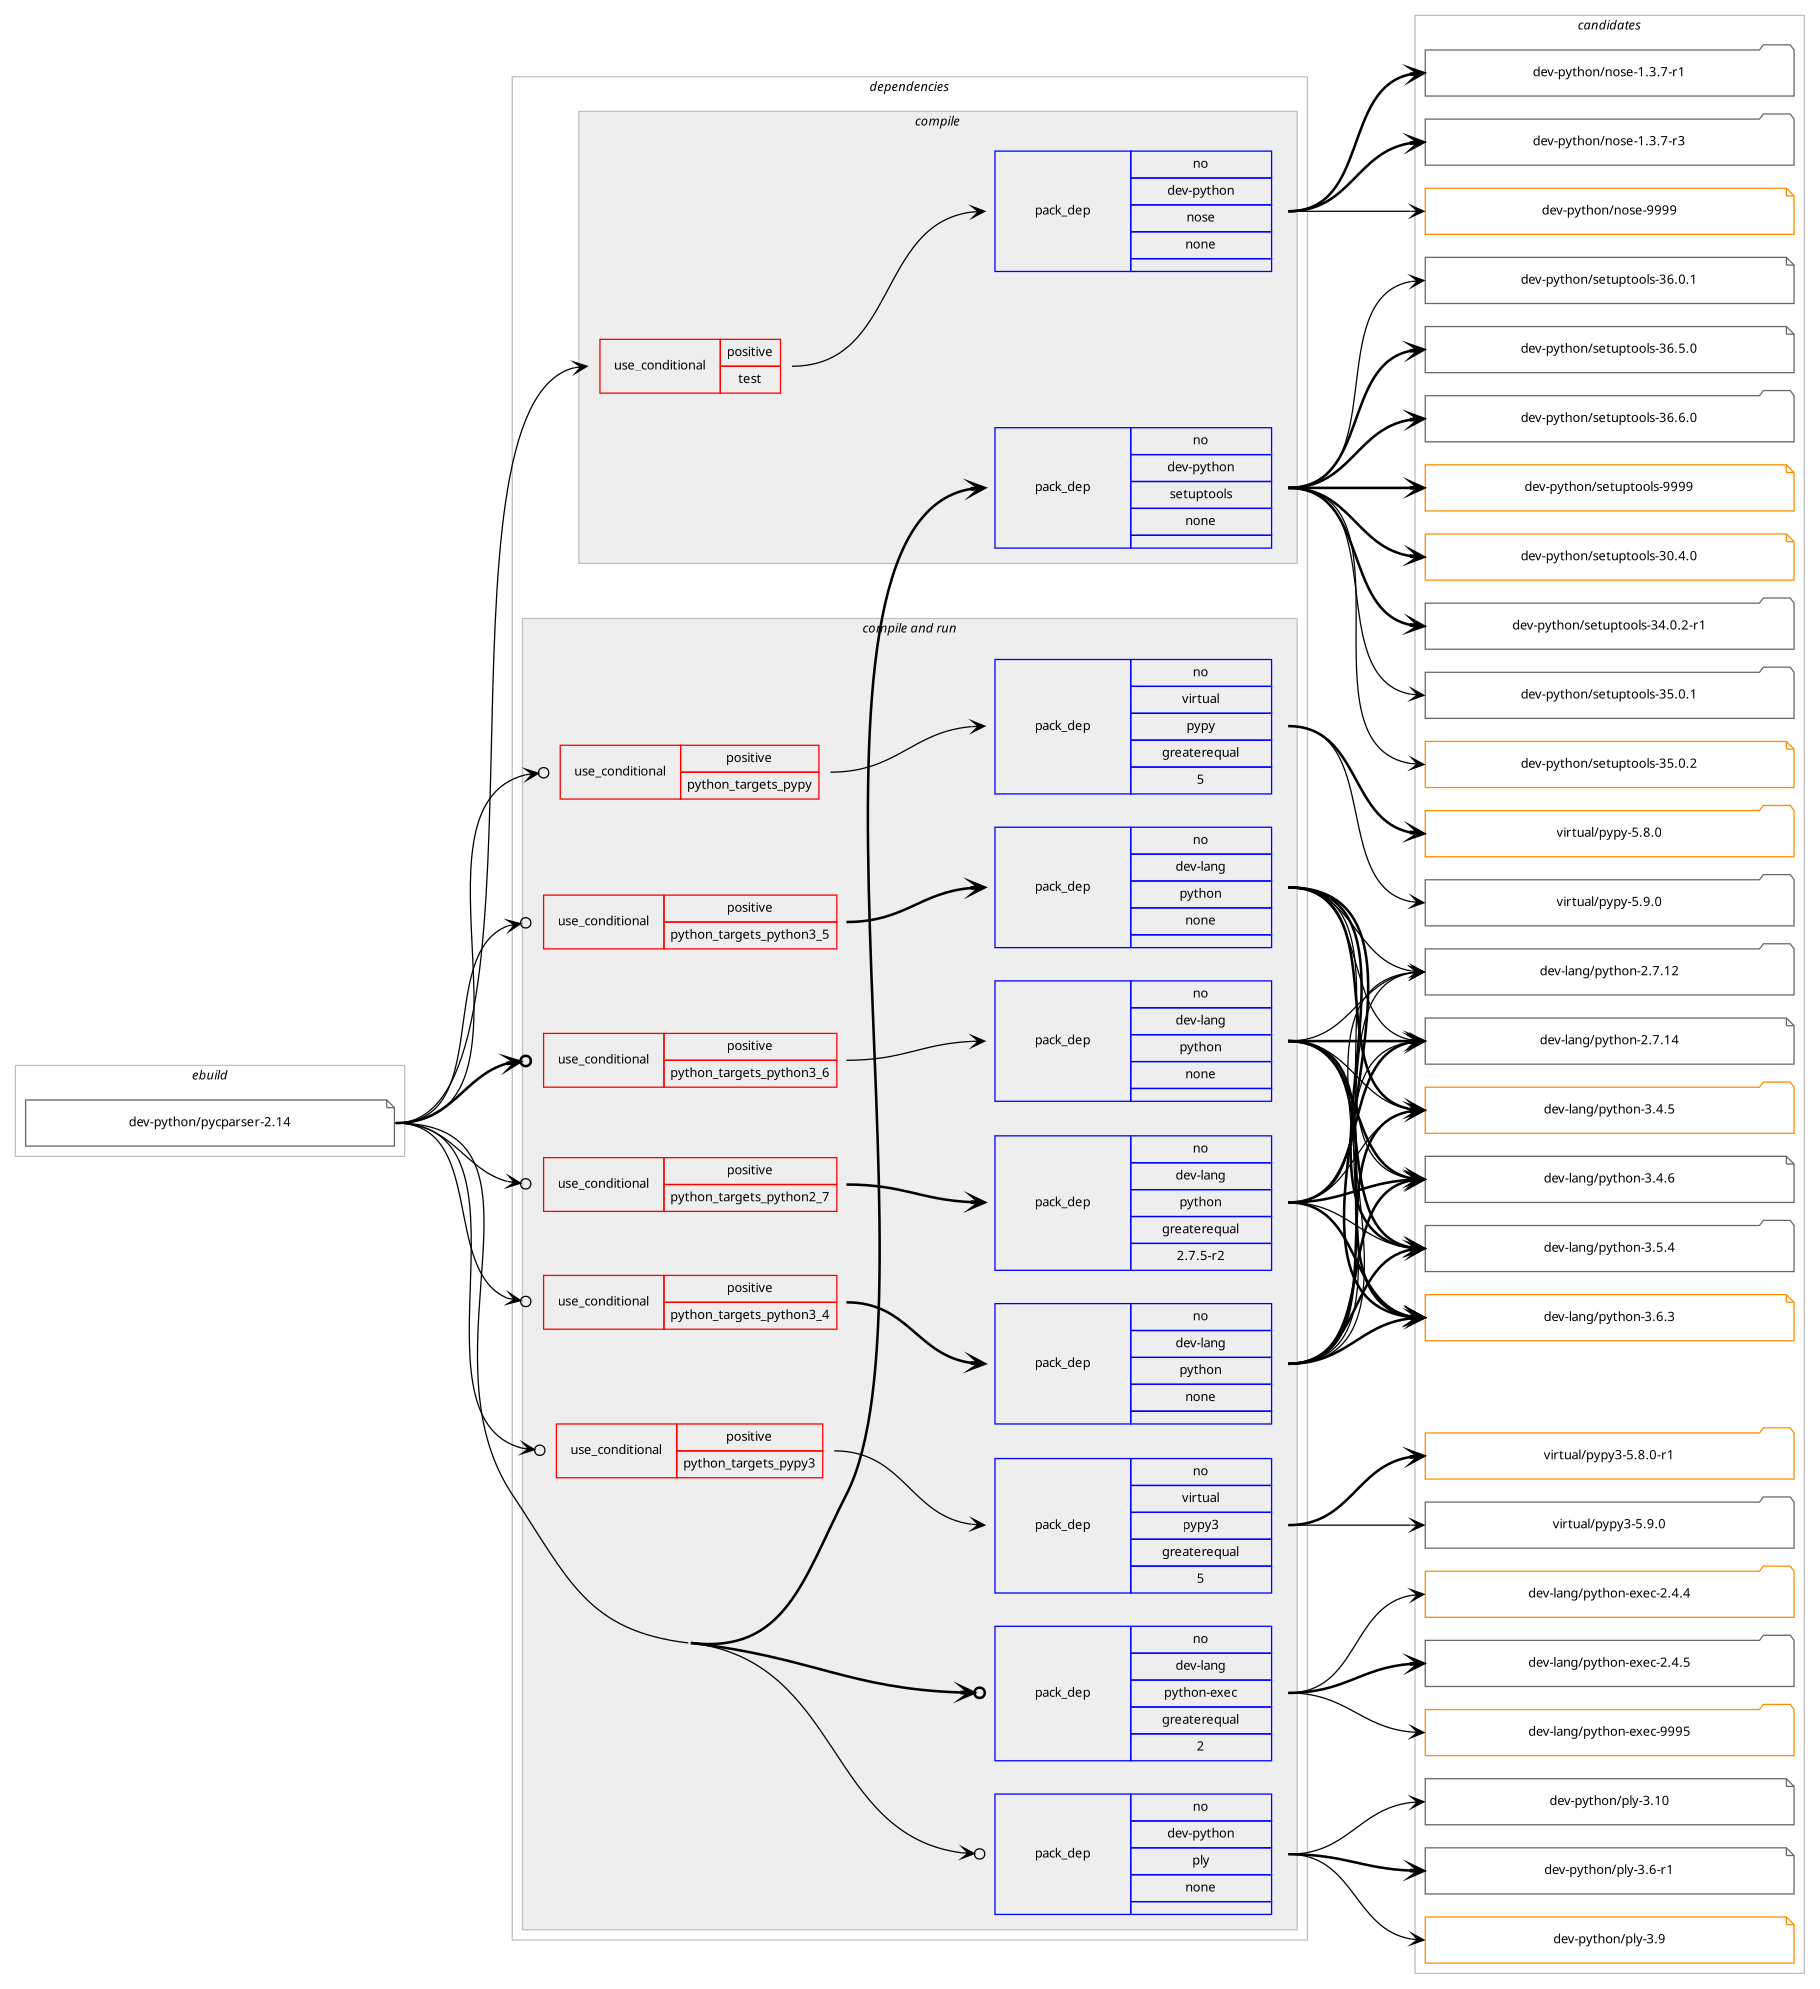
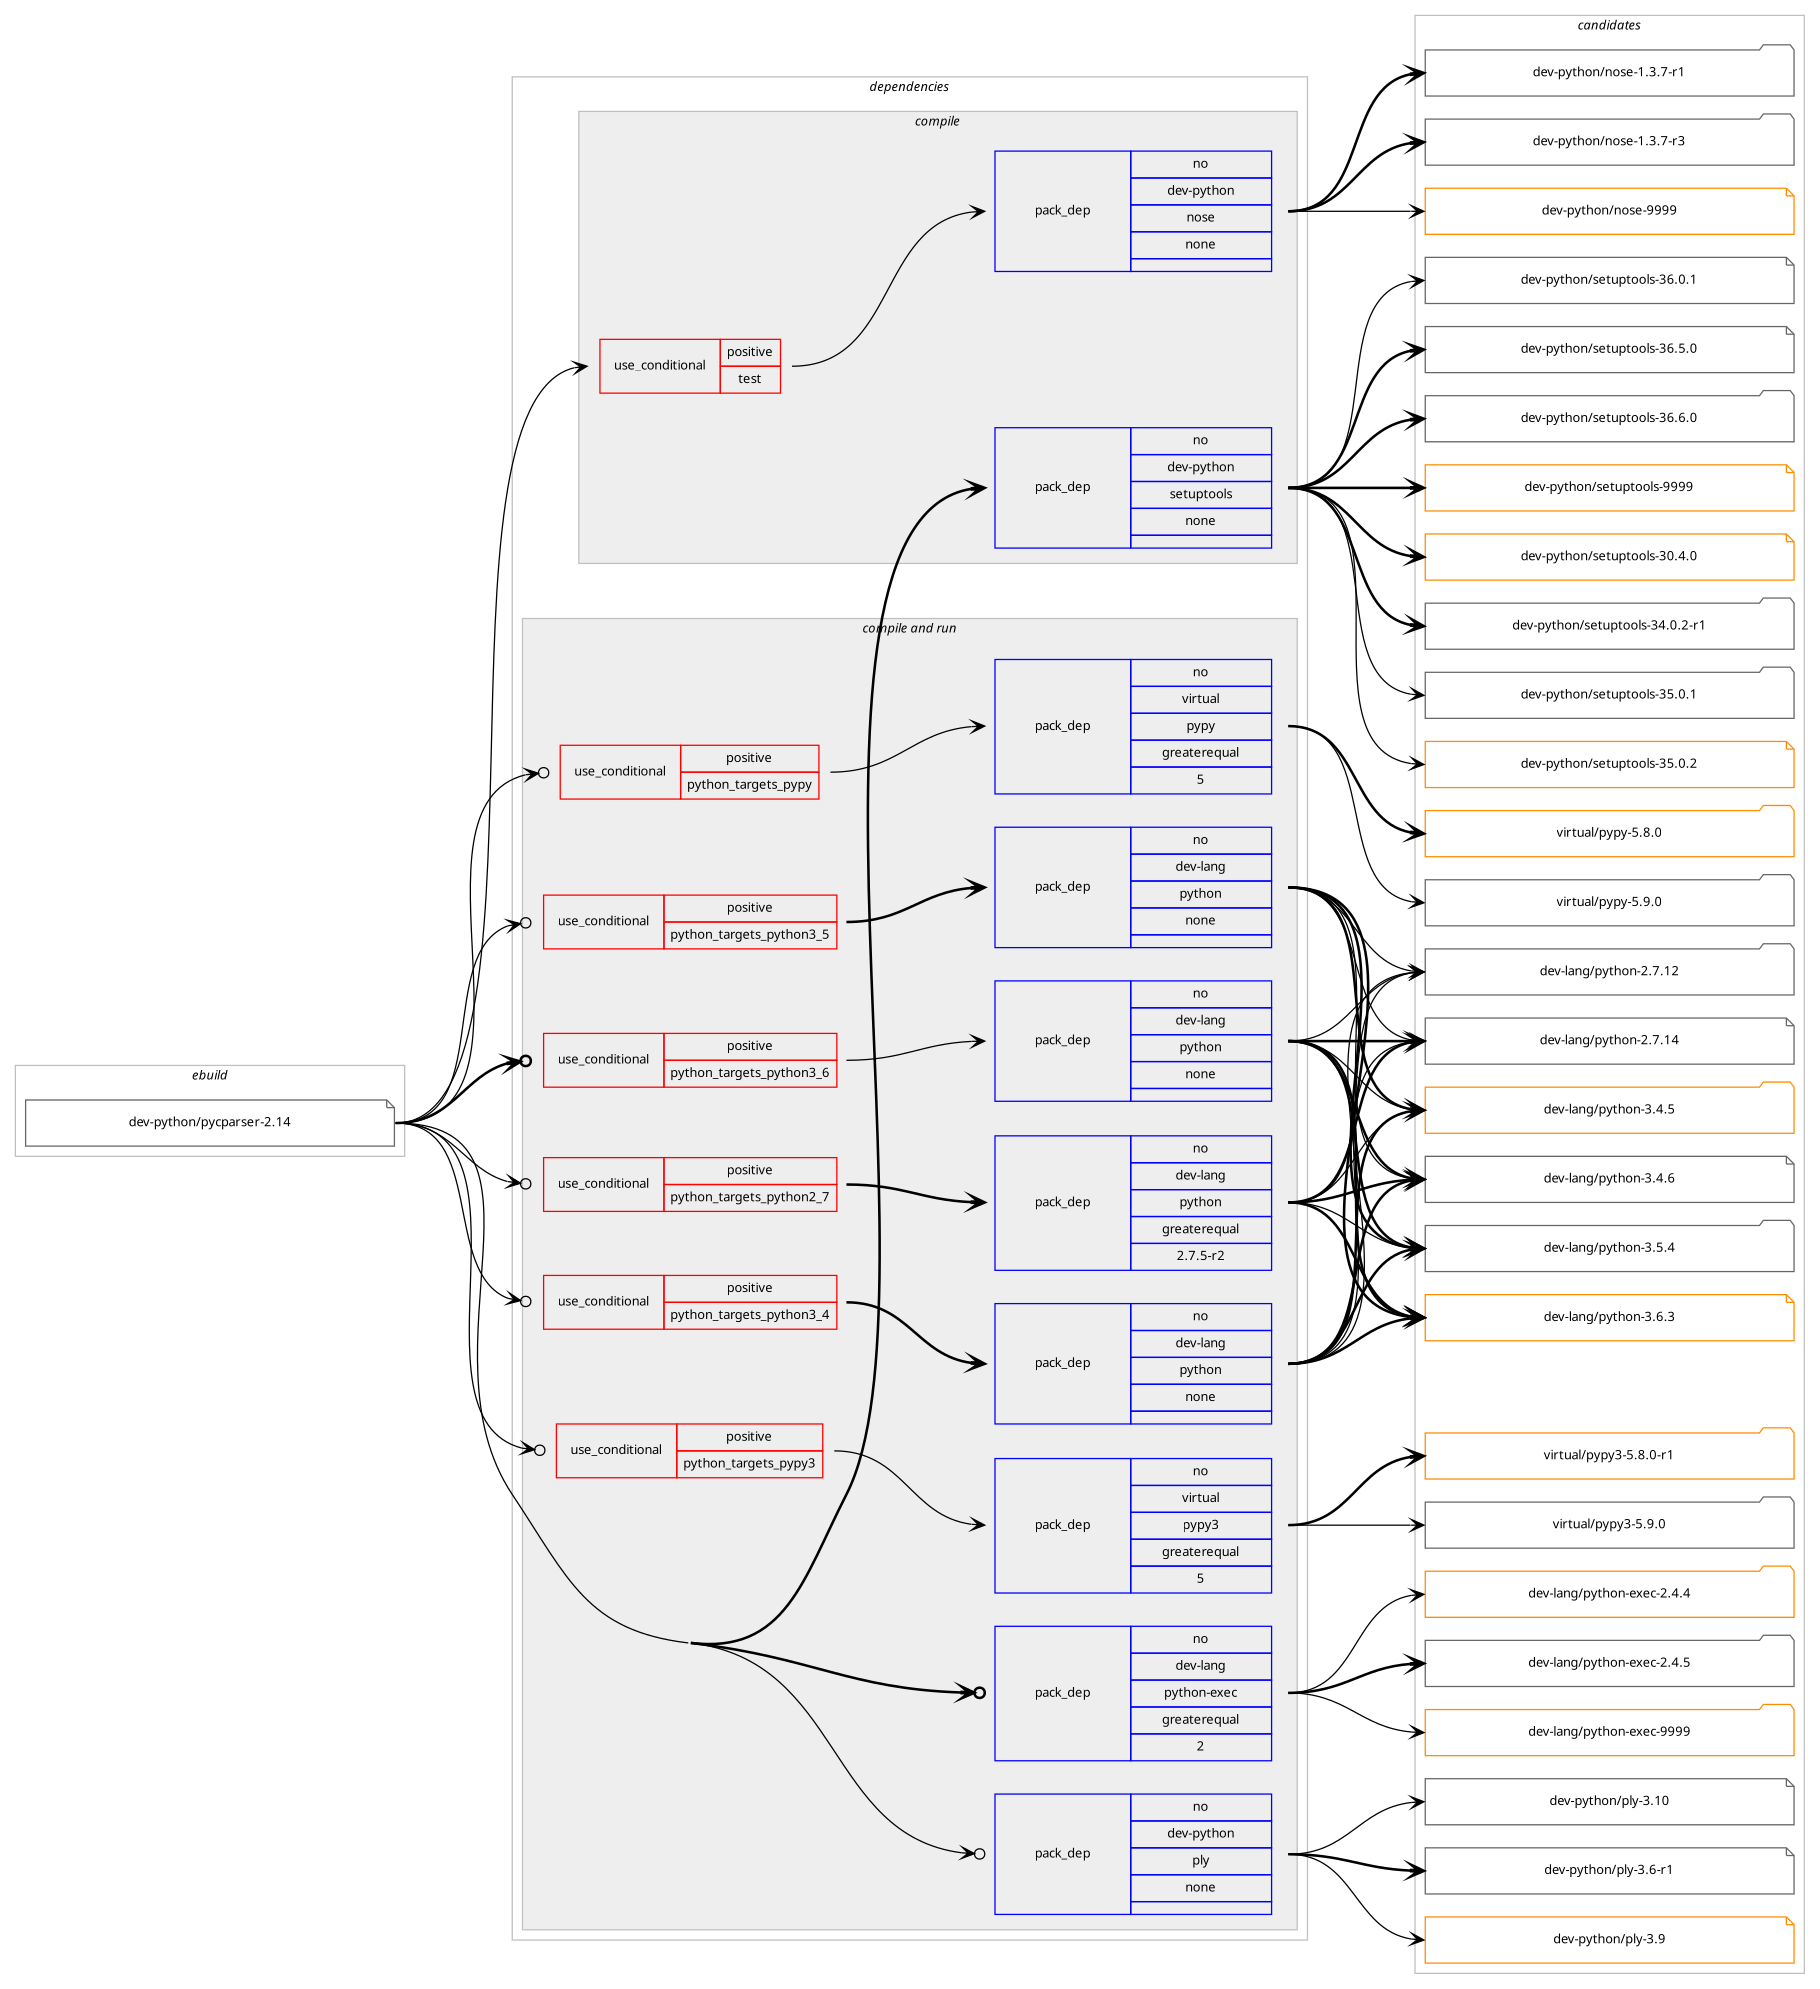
node "dev-lang/python-exec-9995": label "dev-lang/python-exec-9995" -> "dev-lang/python-exec-9999"
